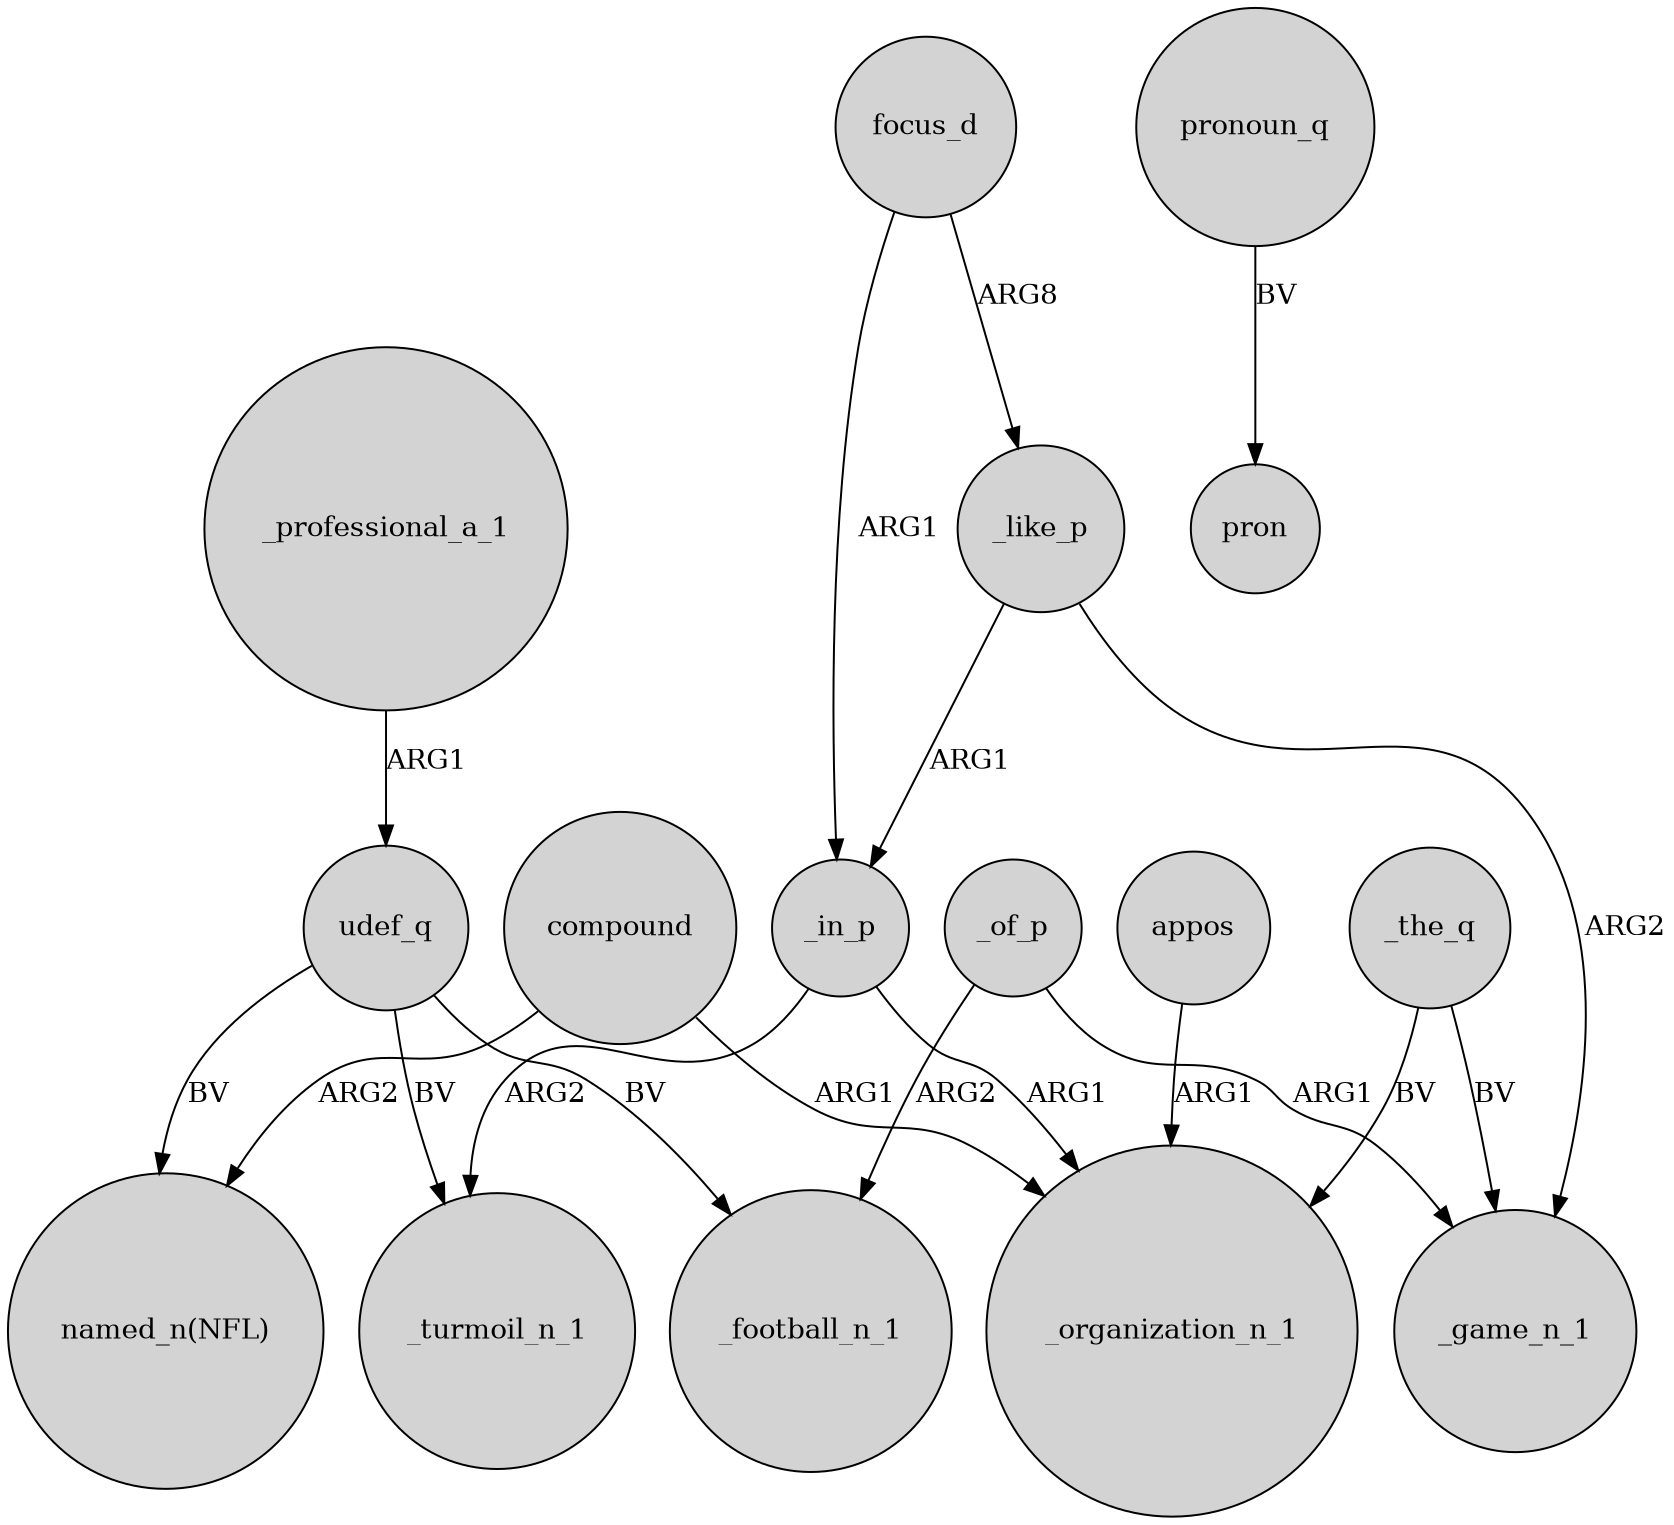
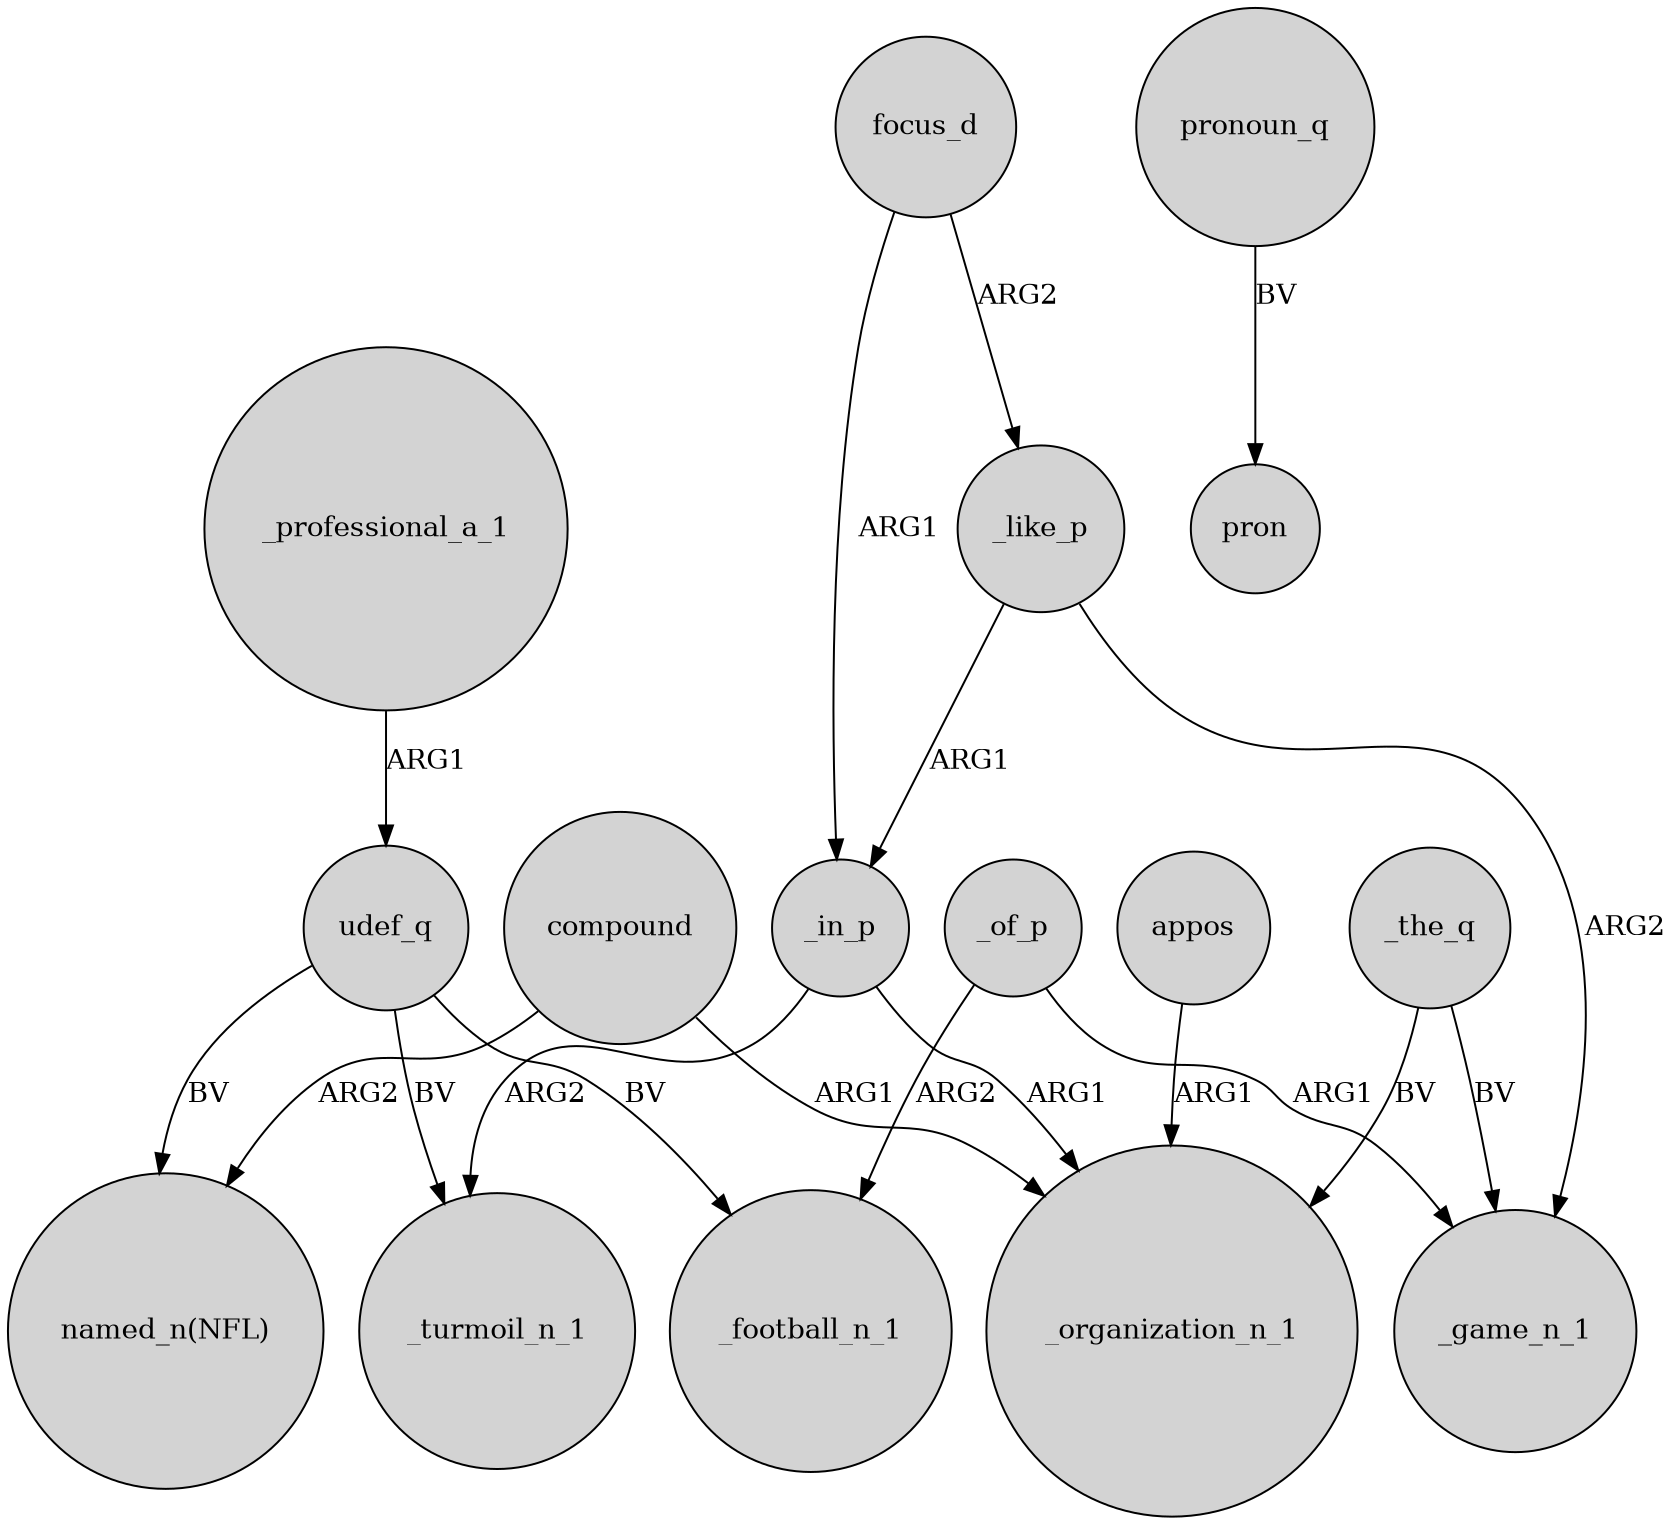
edge "focus_d" -> "_like_p": label "ARG8" -> "ARG2"
